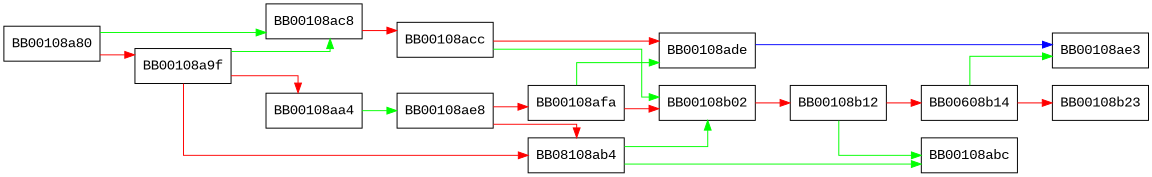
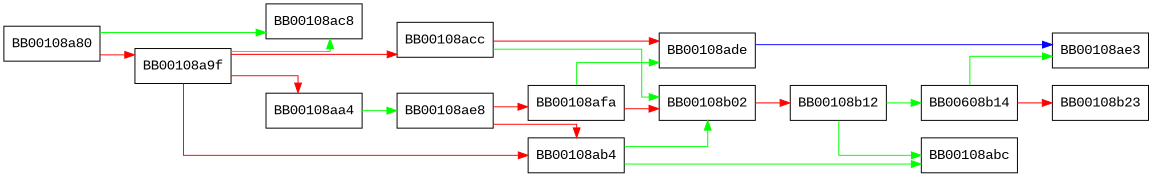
edge "BB00108ac8" -> "BB00108acc": now "BB00108a9f" -> "BB00108acc"
edge "BB00108b12" -> "BB00608b14": color red -> green
node "BB08108ab4": label "BB08108ab4" -> "BB00108ab4"
